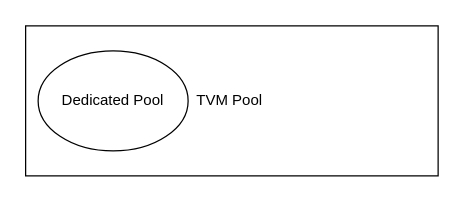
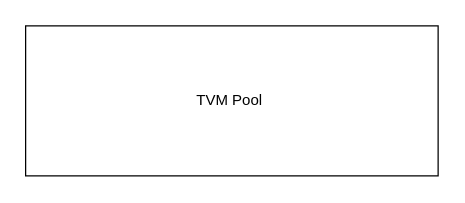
node "Dedicated Pool": removed
